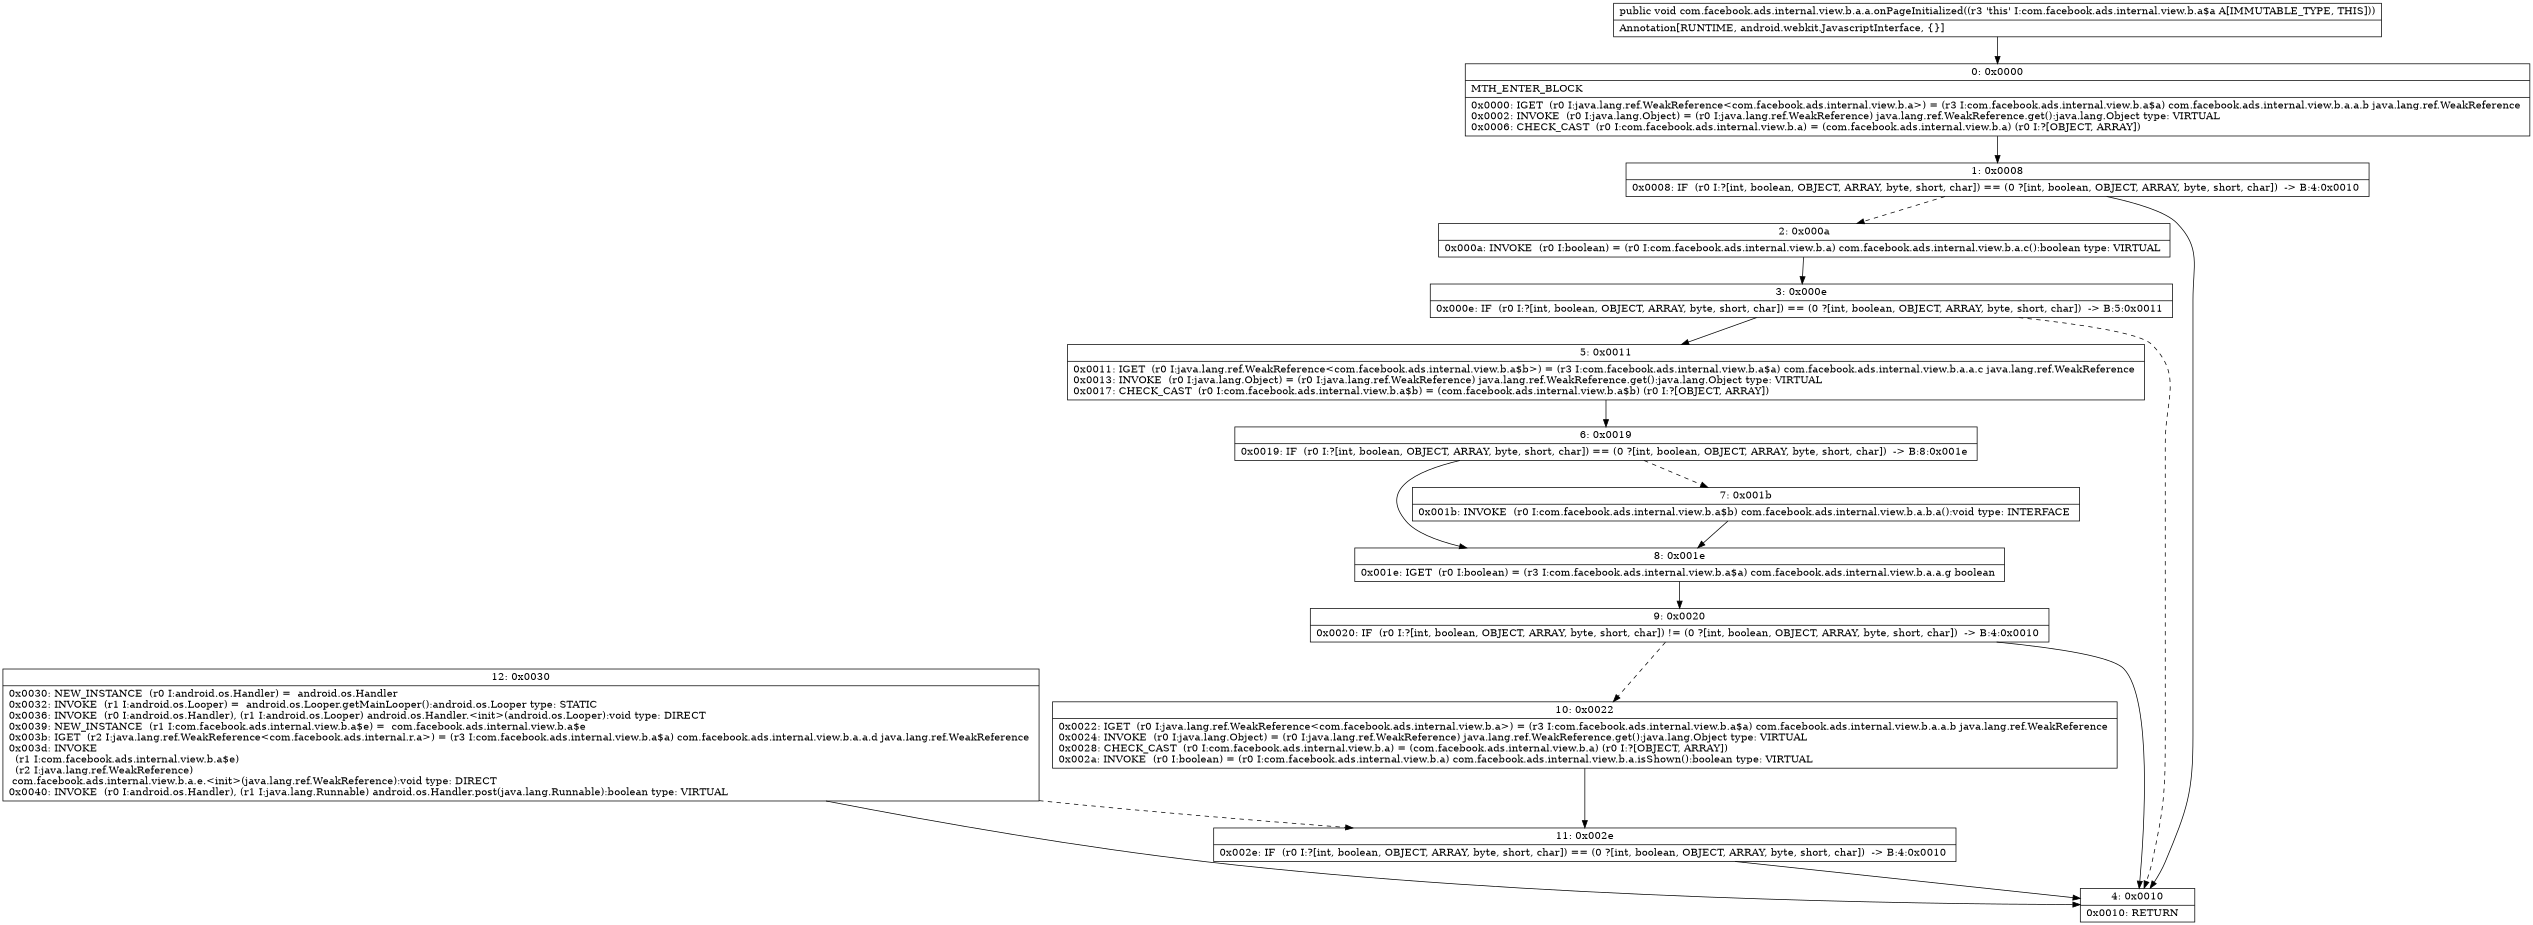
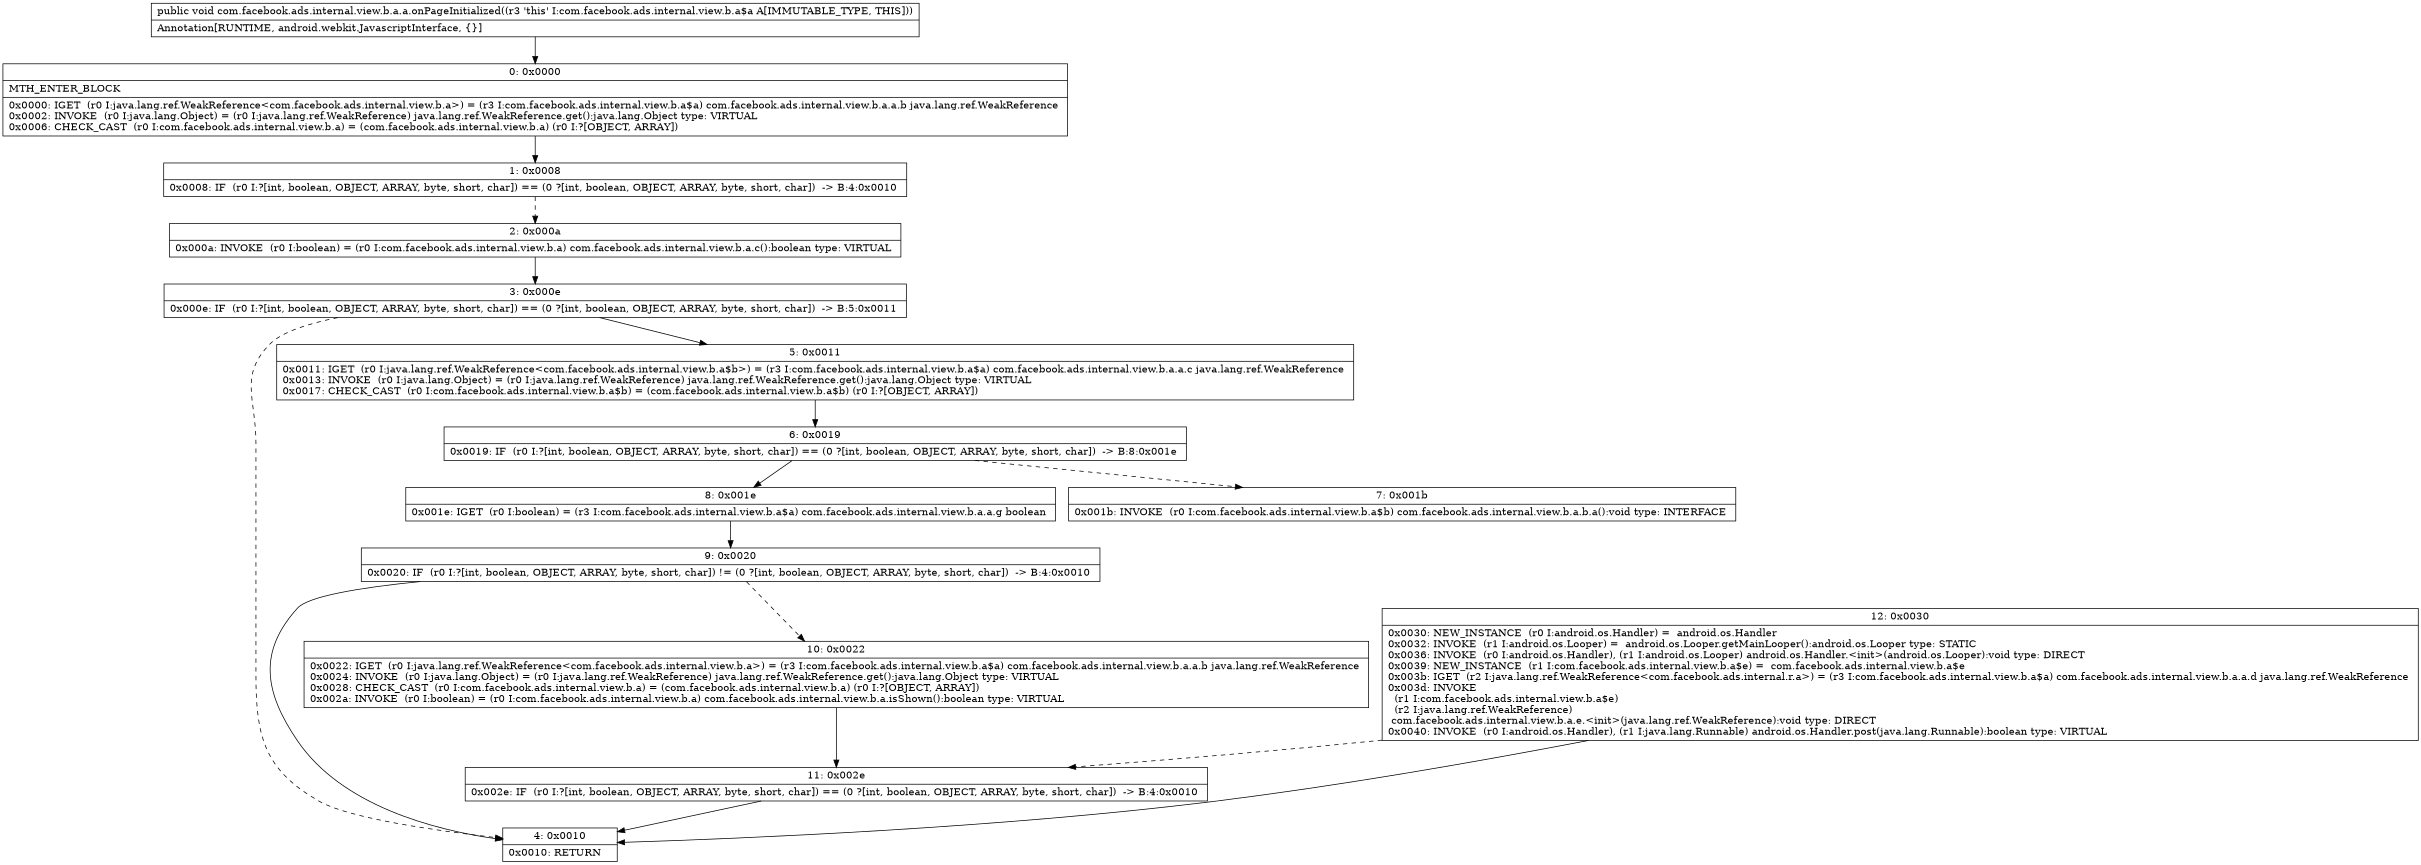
edge "1: 0x0008" -> "4: 0x0010": removed
edge "7: 0x001b" -> "8: 0x001e": removed
